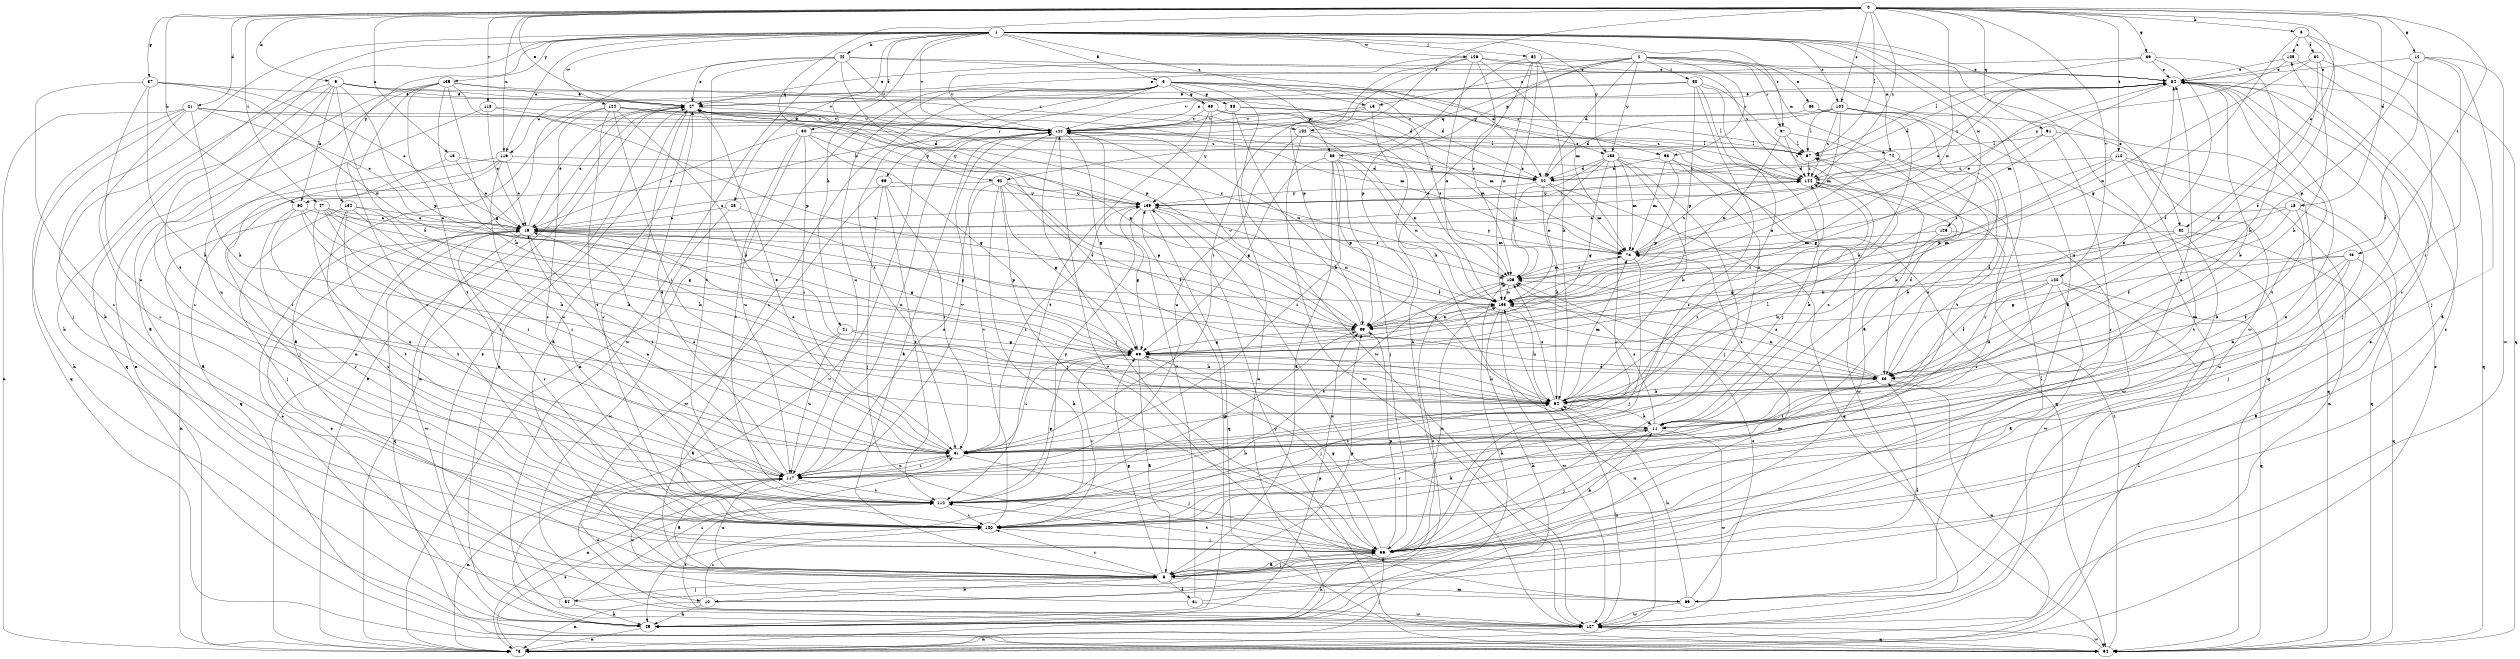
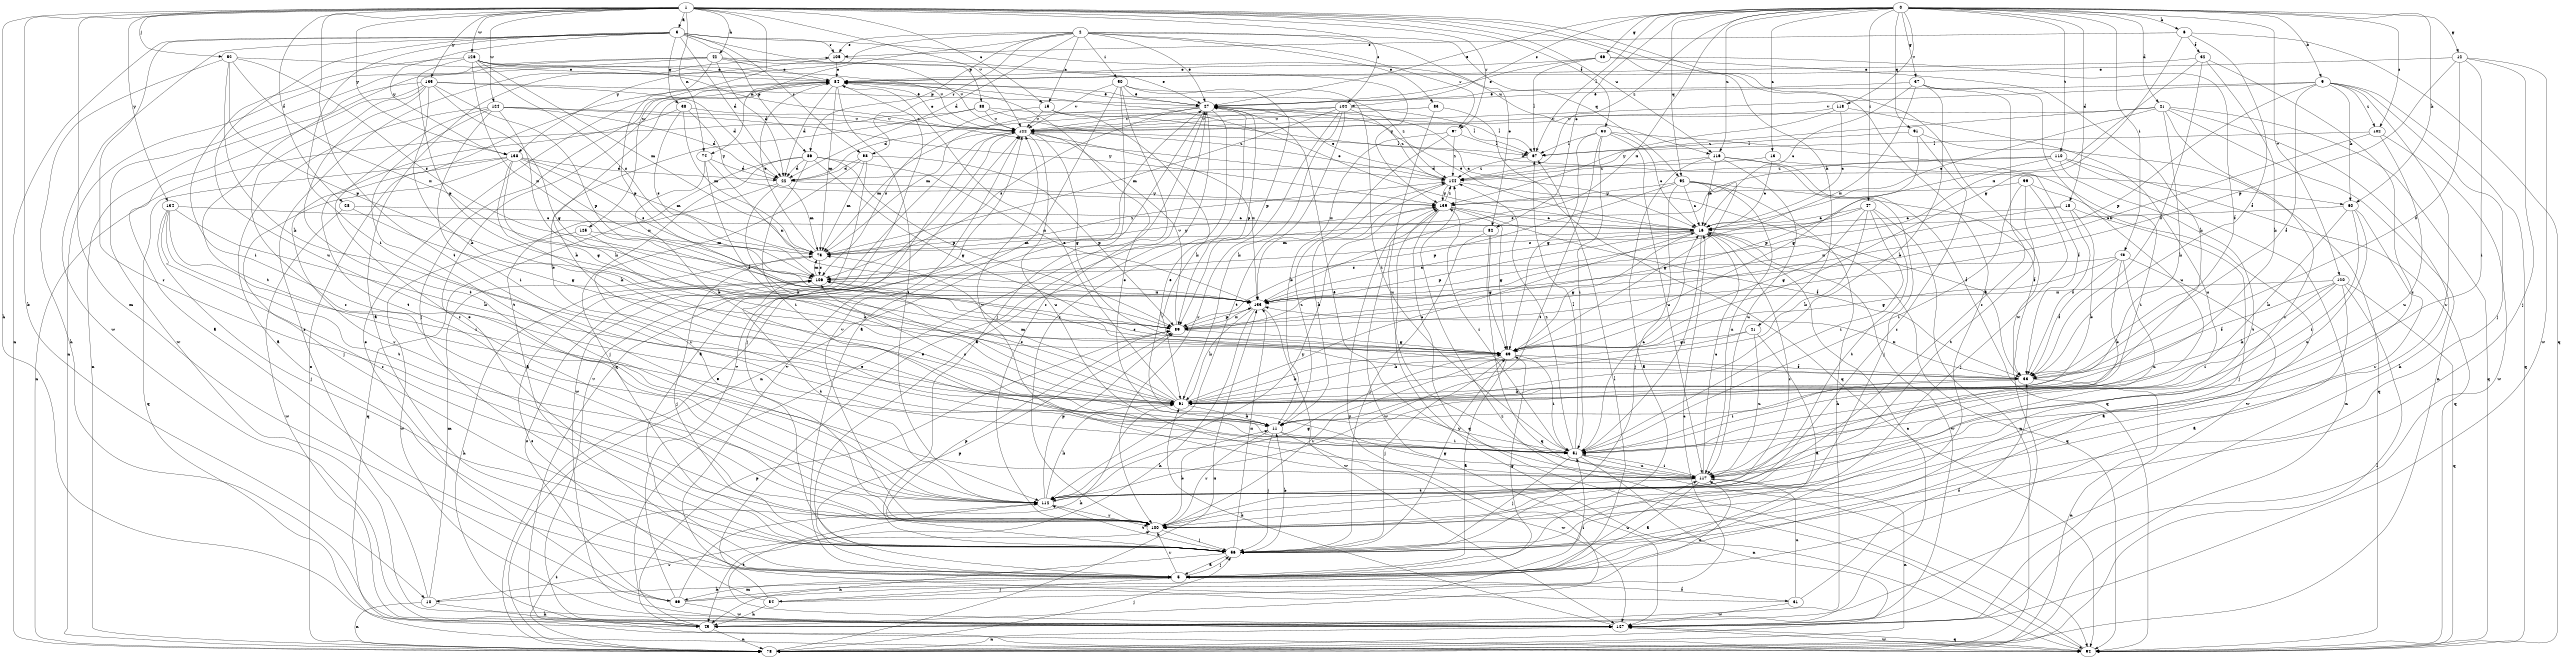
edge "2" -> "105": added, label "s"
edge "3" -> "99": now "3" -> "105"
edge "82" -> "56": label "w" -> "j"
node "64": label "64" -> "61"
